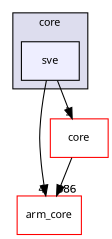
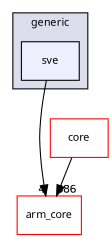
cluster "core": label "core" -> "generic"
edge "sve" -> "core": removed
